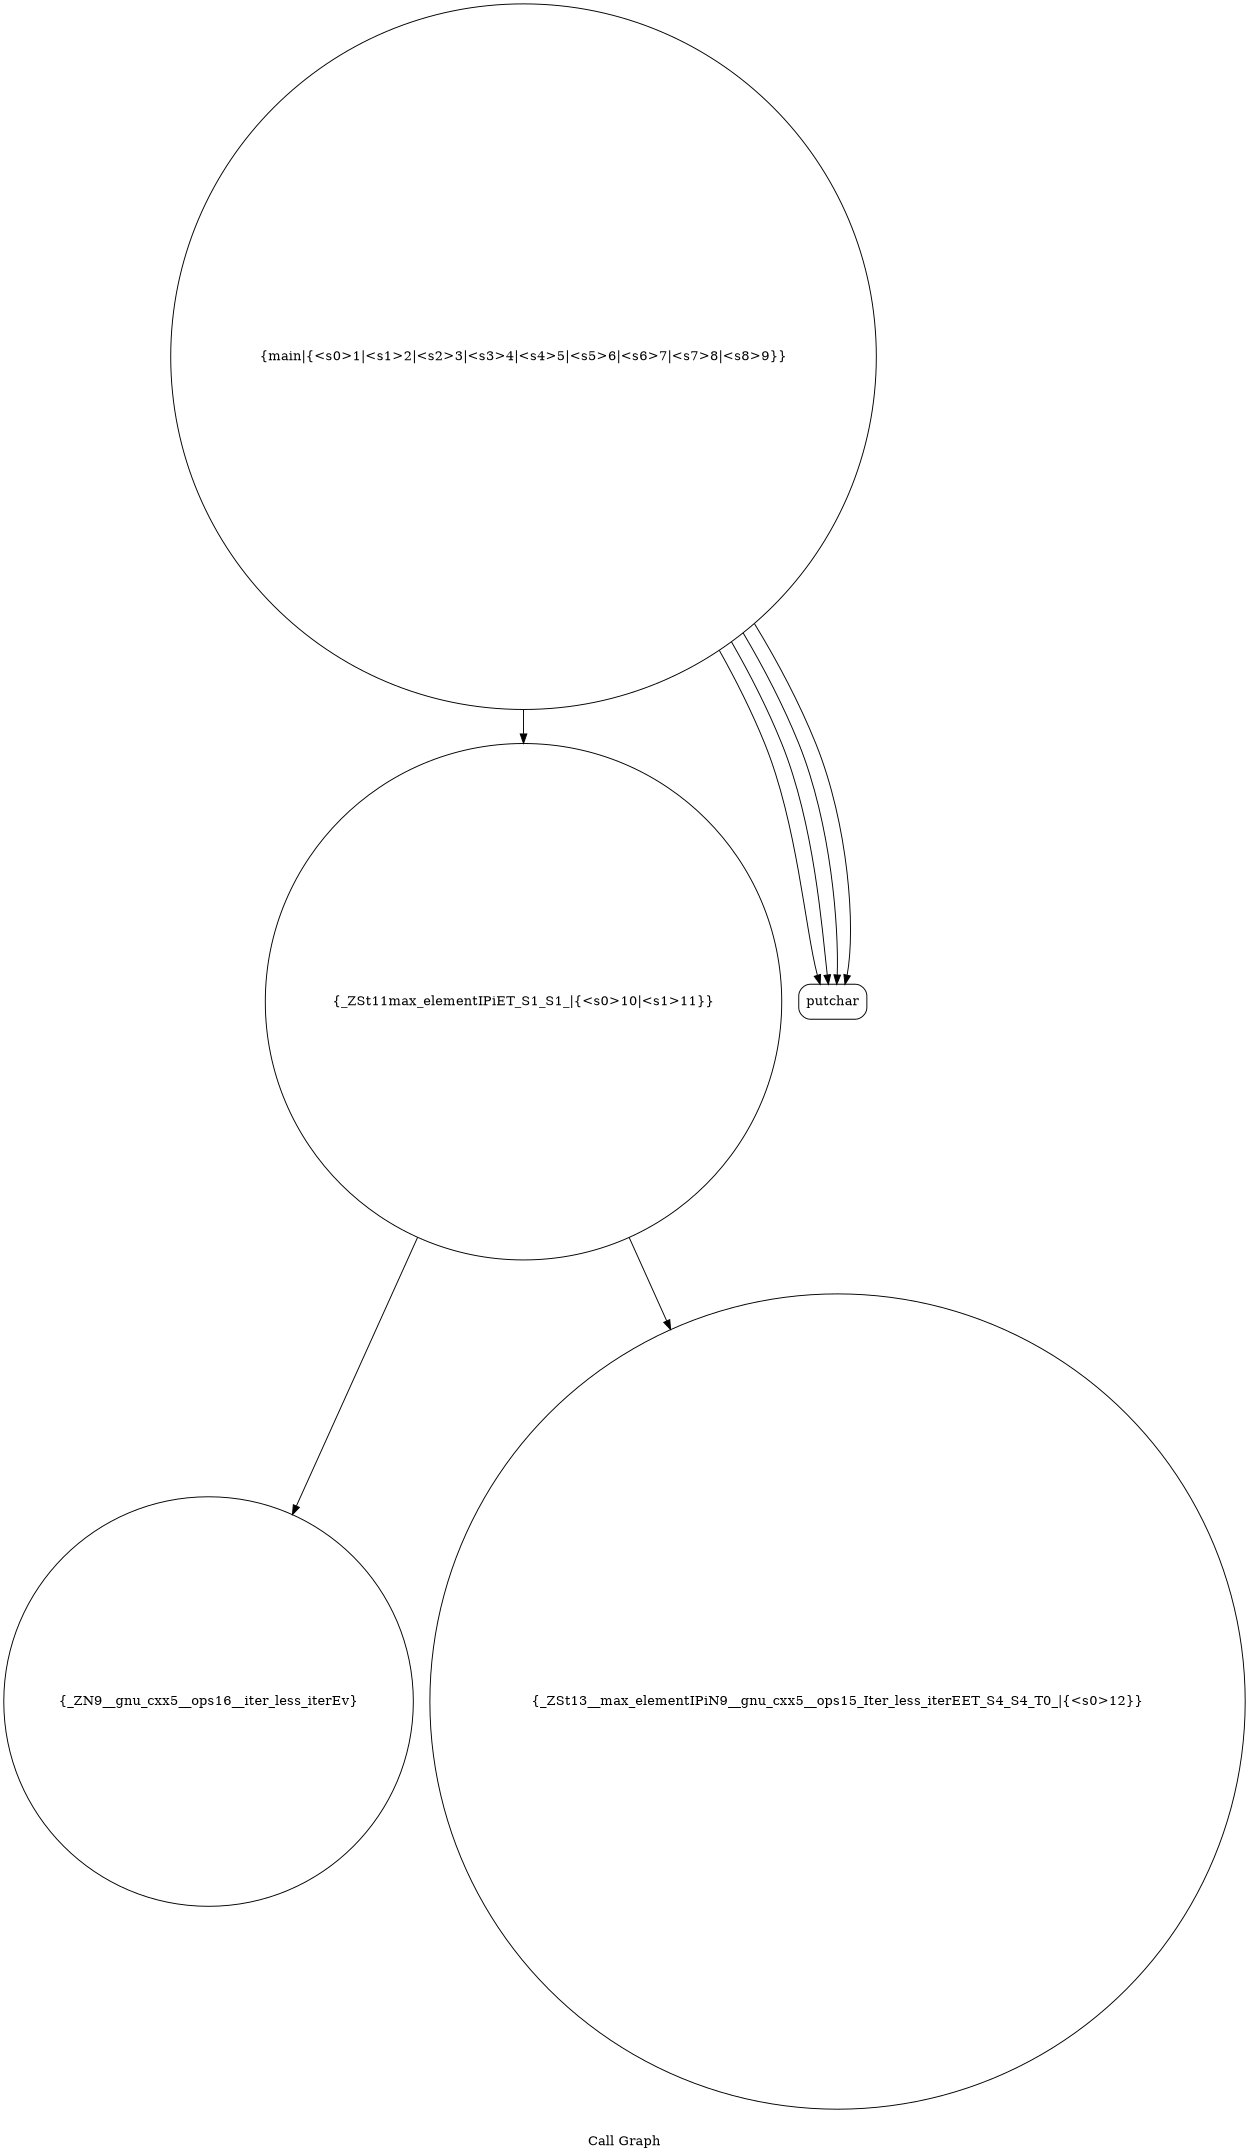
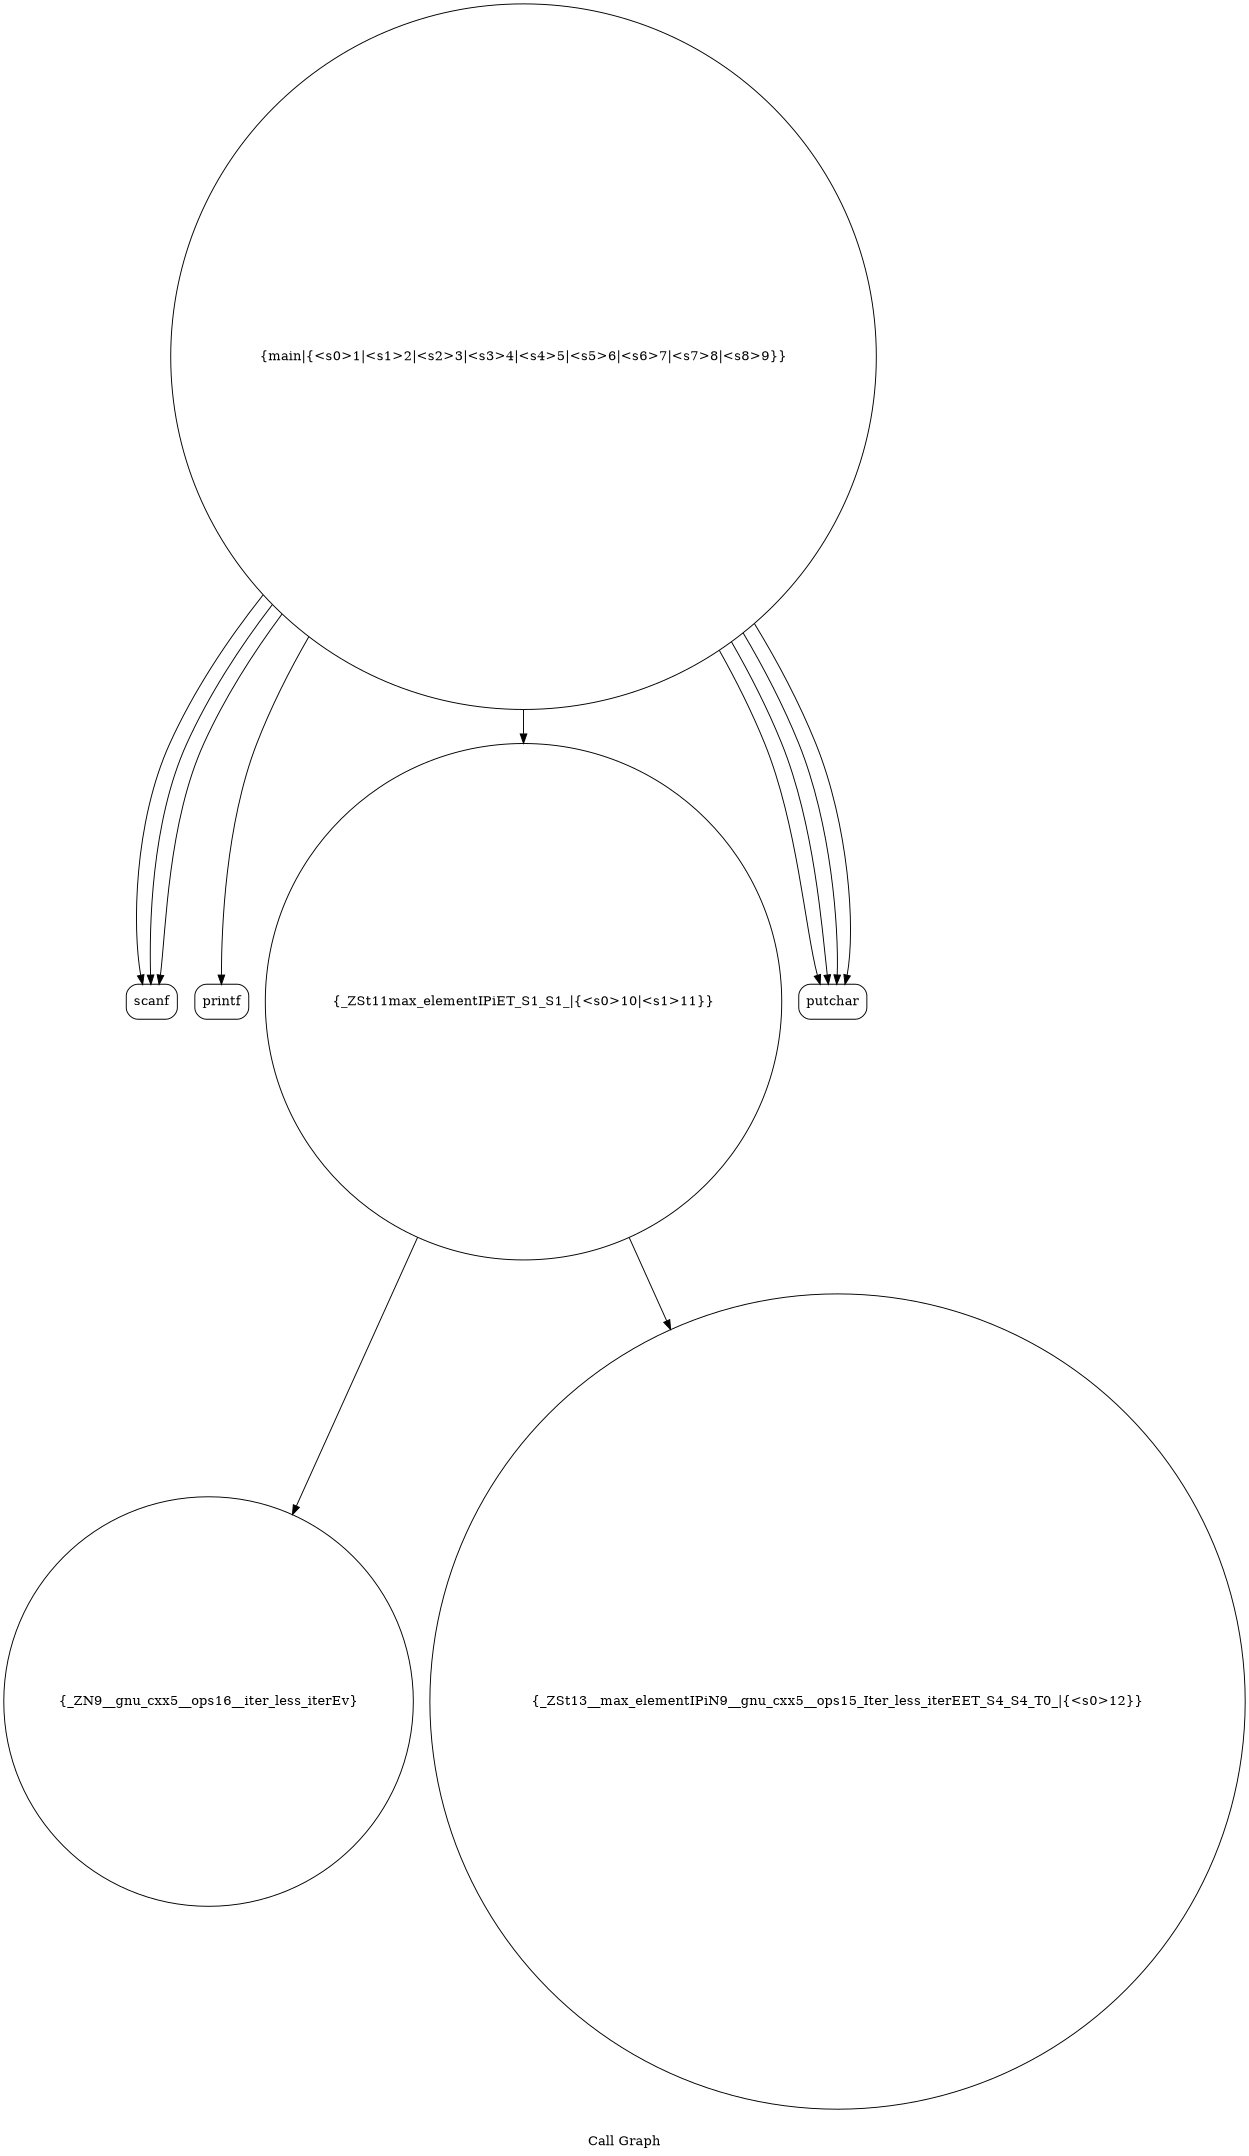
node "scanf": added
node "printf": added
